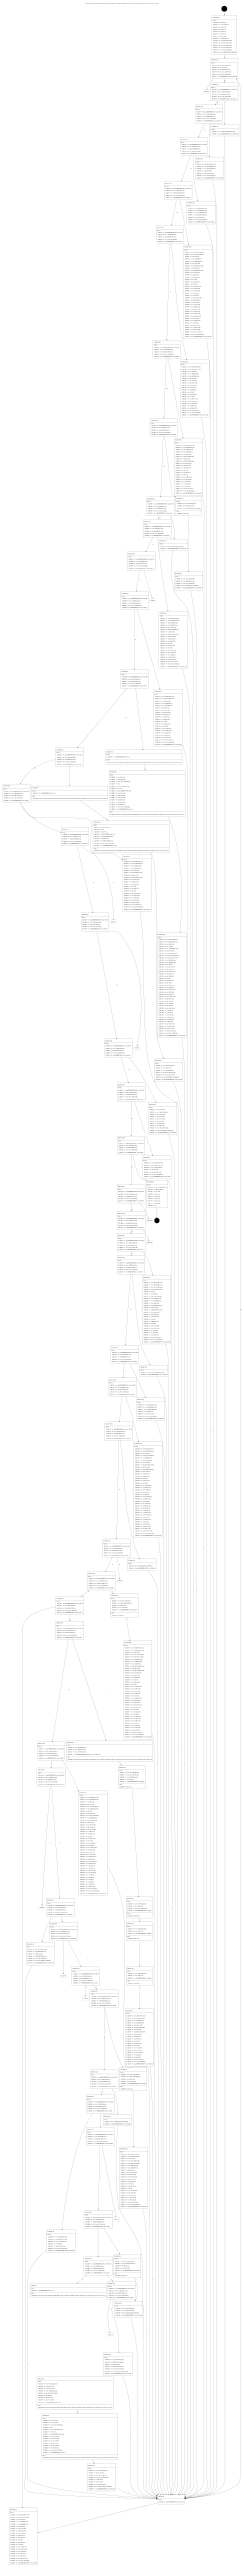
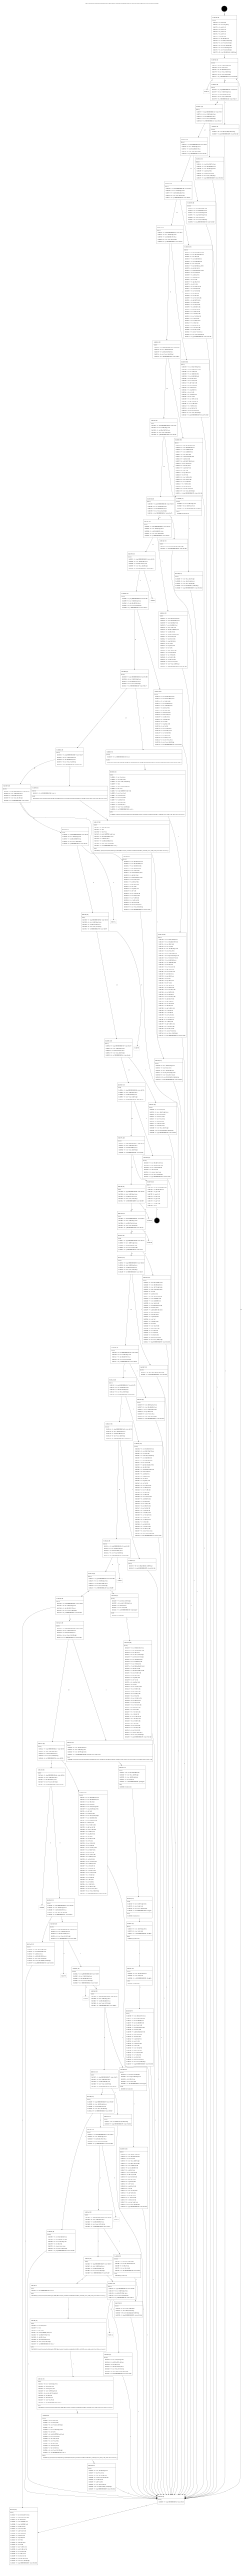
node "0x4023f4 [40]": added
